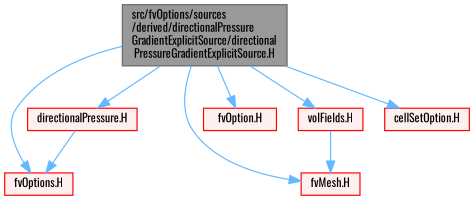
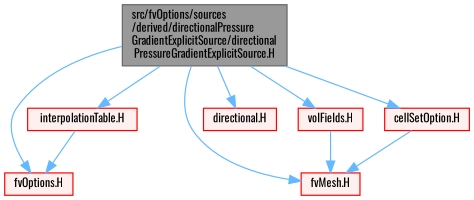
node "directionalPressure.H": label "directionalPressure.H" -> "interpolationTable.H"
node "fvOption.H": label "fvOption.H" -> "directional.H"
edge "cellSetOption.H" -> "fvMesh.H": added
